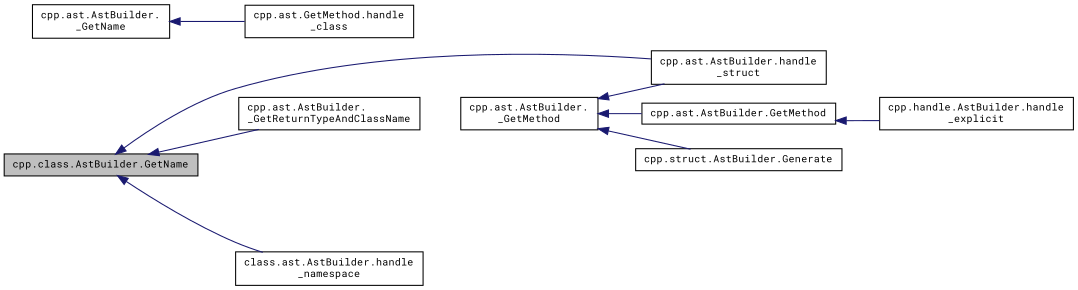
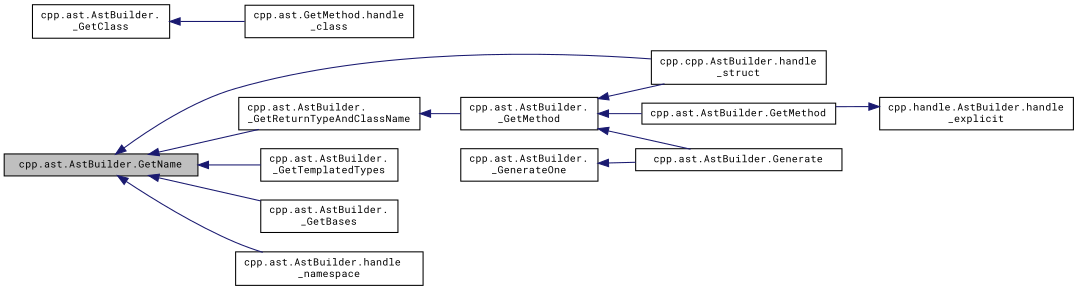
node "cpp.ast.AstBuilder. _GetName": label "cpp.ast.AstBuilder. _GetName" -> "cpp.ast.AstBuilder. _GetClass"
node "cpp.ast.AstBuilder.handle _struct": label "cpp.ast.AstBuilder.handle _struct" -> "cpp.cpp.AstBuilder.handle _struct"
edge "cpp.ast.AstBuilder. _GetMethod" -> "cpp.ast.AstBuilder. _GetReturnTypeAndClassName": added
edge "cpp.handle.AstBuilder.handle _explicit" -> "cpp.ast.AstBuilder.GetMethod": reversed
node "cpp.struct.AstBuilder.Generate": label "cpp.struct.AstBuilder.Generate" -> "cpp.ast.AstBuilder.Generate"
node "cpp.class.AstBuilder.GetName": label "cpp.class.AstBuilder.GetName" -> "cpp.ast.AstBuilder.GetName"
node "cpp.ast.AstBuilder. _GetTemplatedTypes": added
node "cpp.ast.AstBuilder. _GenerateOne": added
node "cpp.ast.AstBuilder. _GetBases": added
node "class.ast.AstBuilder.handle _namespace": label "class.ast.AstBuilder.handle _namespace" -> "cpp.ast.AstBuilder.handle _namespace"
